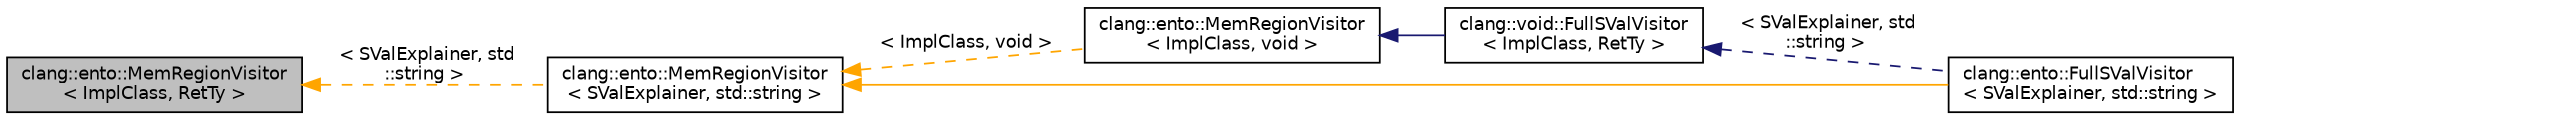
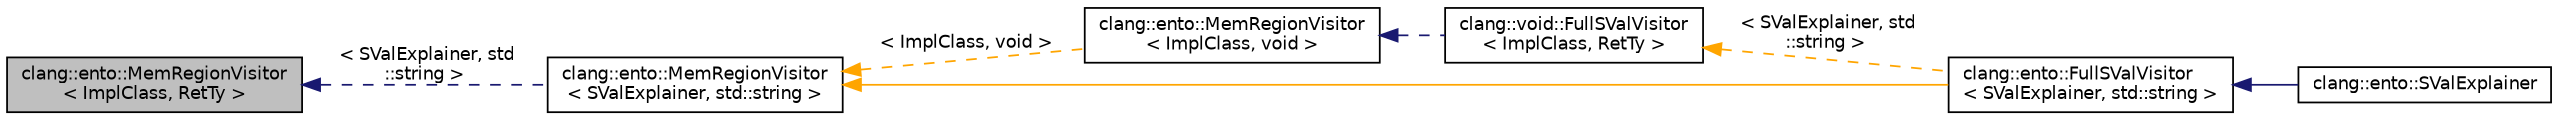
edge "clang::void::FullSValVisitor < ImplClass, RetTy >" -> "clang::ento::MemRegionVisitor < ImplClass, void >": style solid -> dashed
edge "clang::ento::FullSValVisitor < SValExplainer, std::string >" -> "clang::void::FullSValVisitor < ImplClass, RetTy >": color midnightblue -> orange
edge "clang::ento::MemRegionVisitor < SValExplainer, std::string >" -> "clang::ento::MemRegionVisitor < ImplClass, RetTy >": color orange -> midnightblue
node "clang::ento::SValExplainer": added
